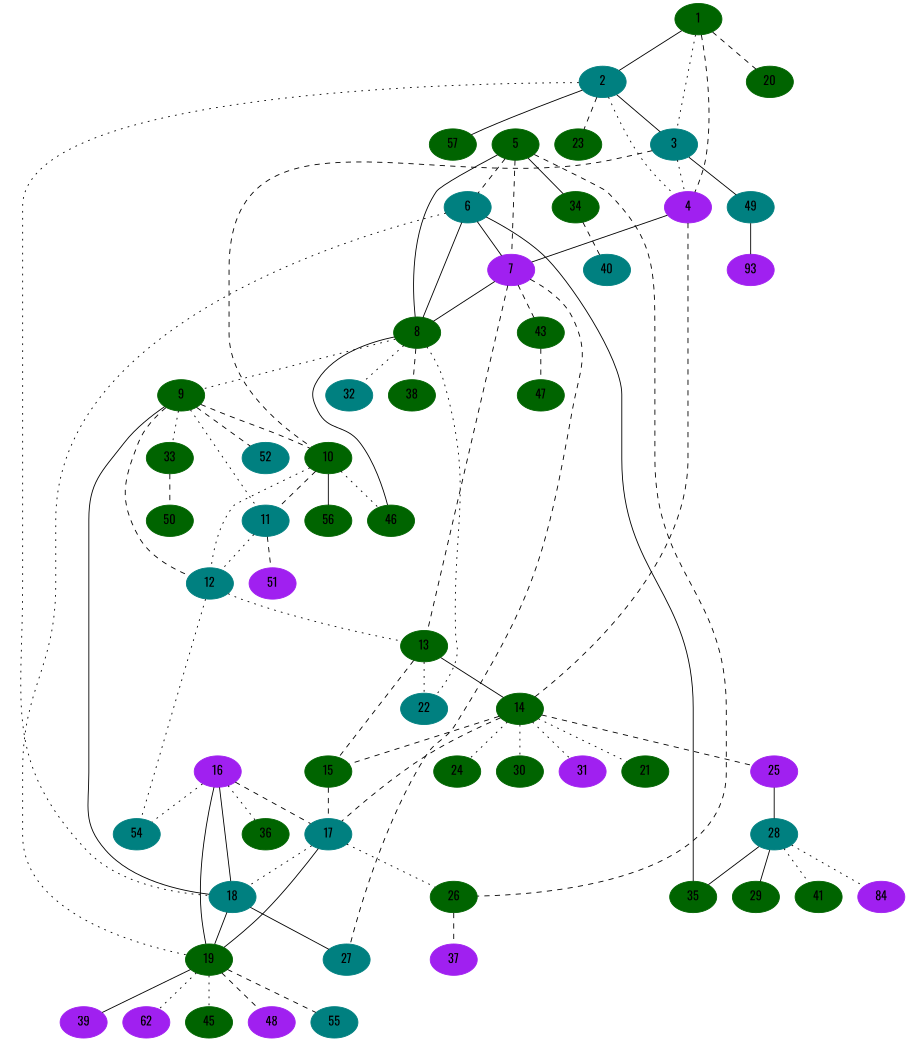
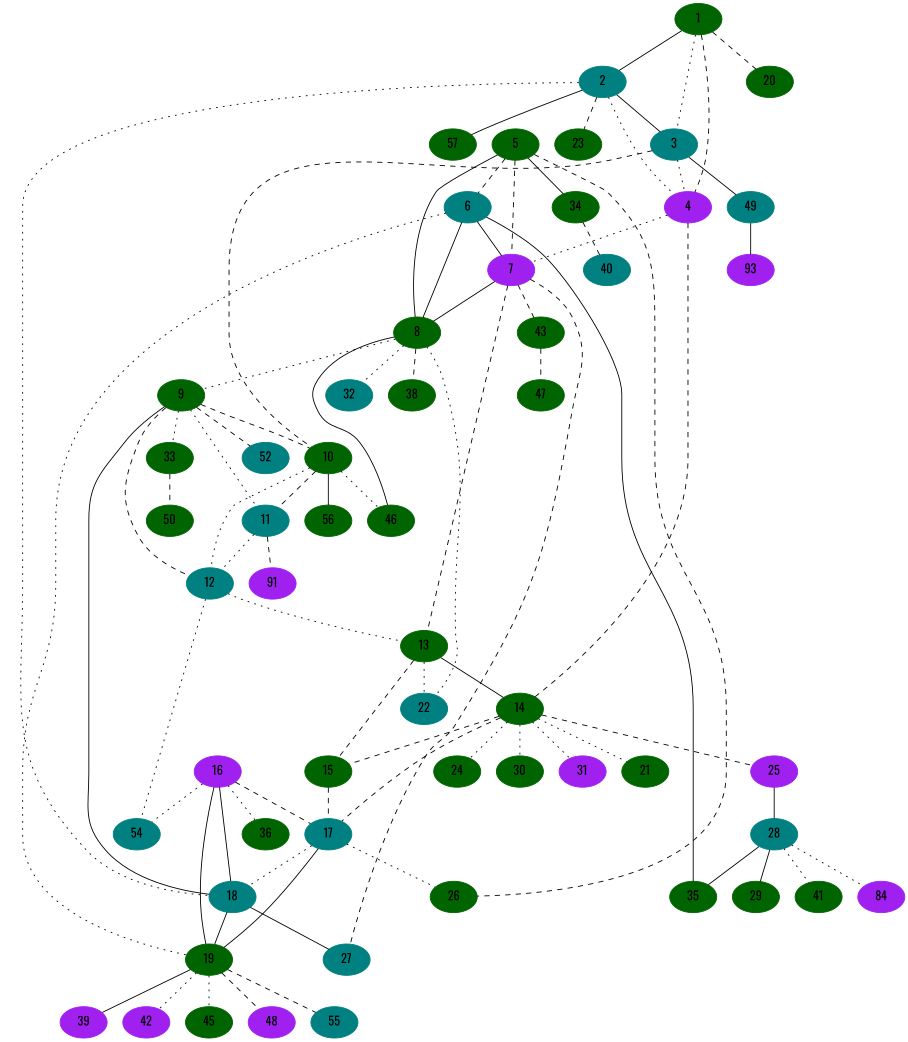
edge "4" -- "7": style solid -> dotted
node "51": label "51" -> "91"
node "37": removed
node "62": label "62" -> "42"
